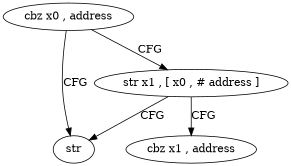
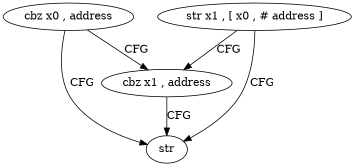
edge "cbz x0 , address" -> "str x1 , [ x0 , # address ]": now "cbz x0 , address" -> "cbz x1 , address"
edge "cbz x1 , address" -> "str": added, label "CFG"
